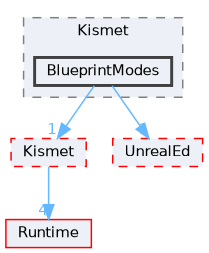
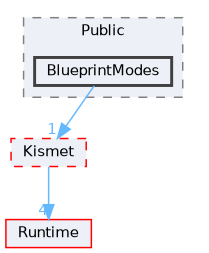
cluster "Kismet": label "Kismet" -> "Public"
node "UnrealEd": removed
